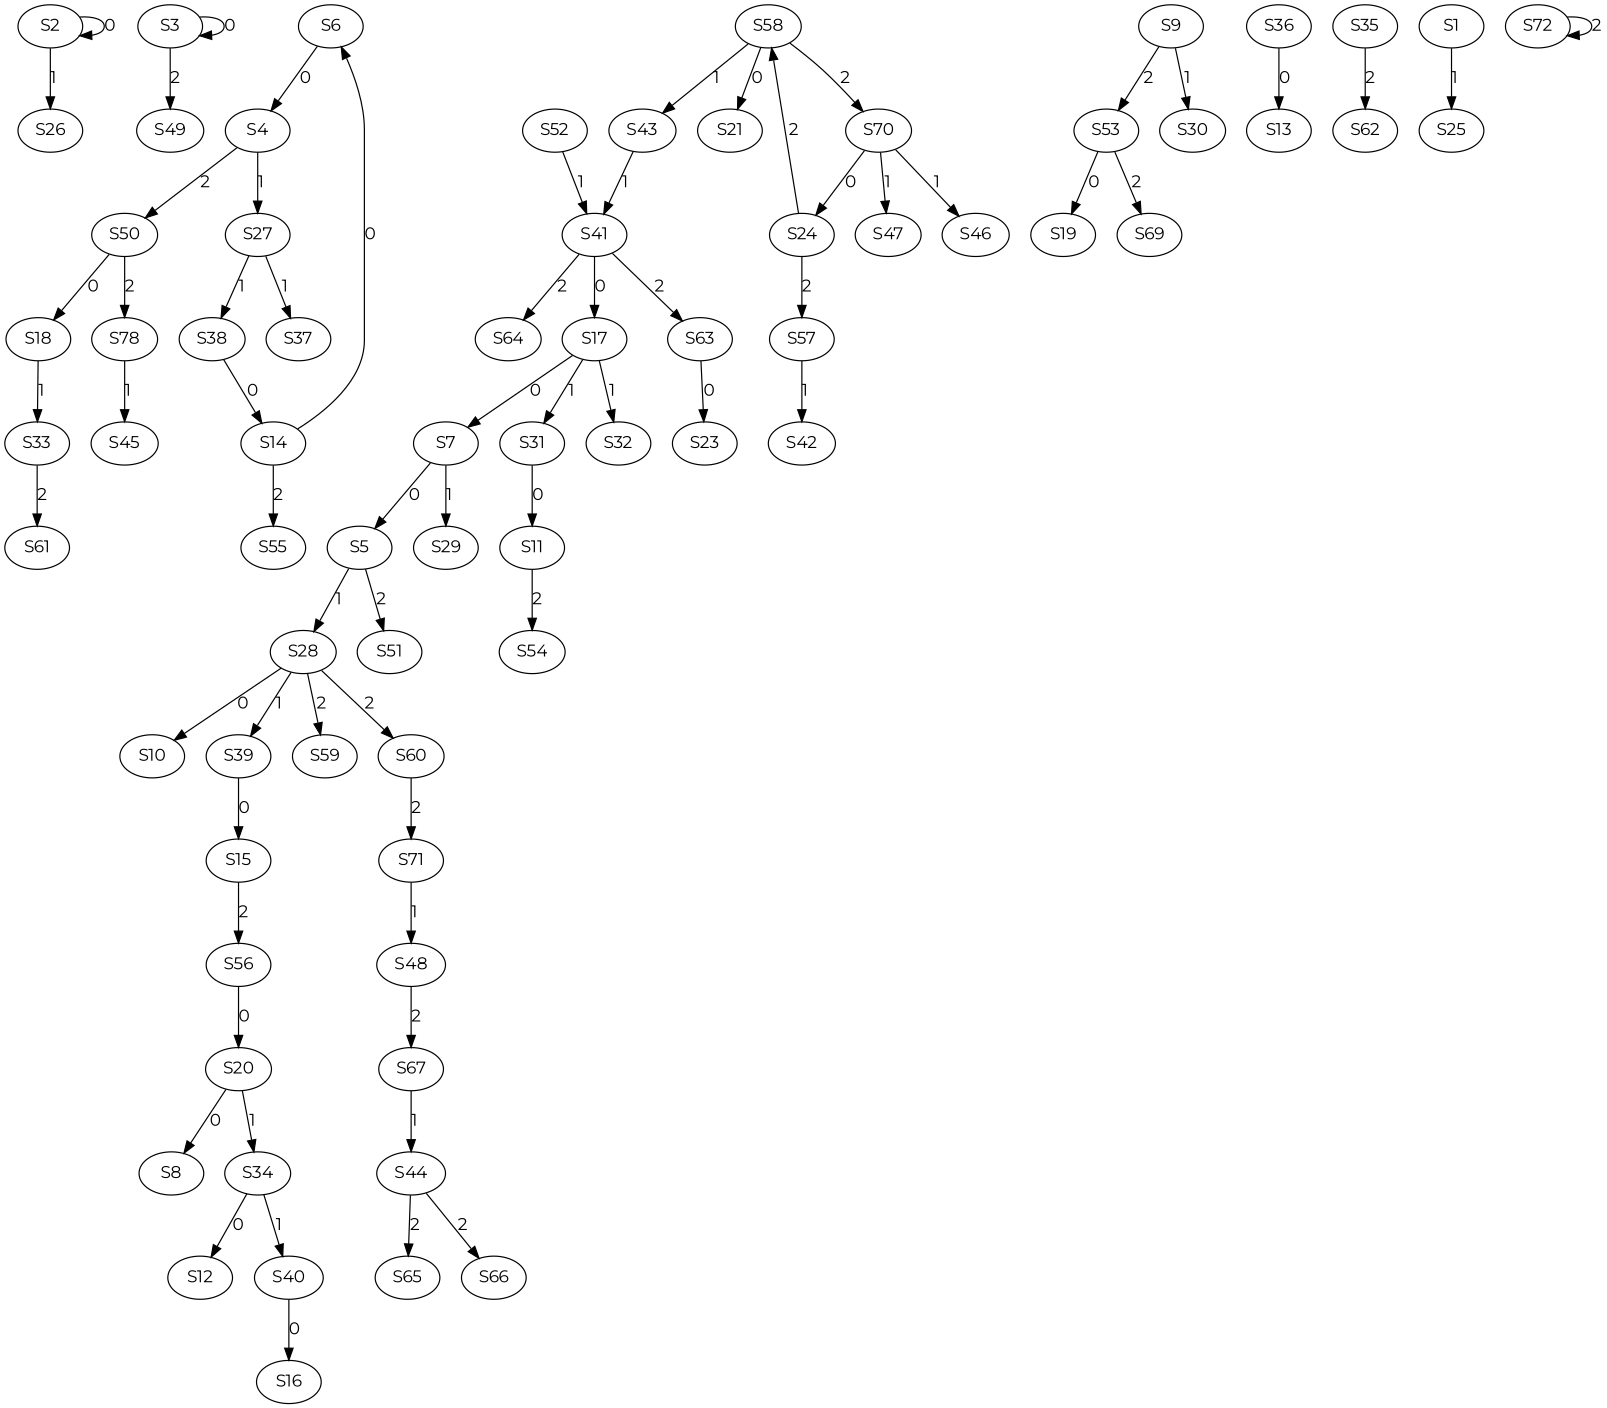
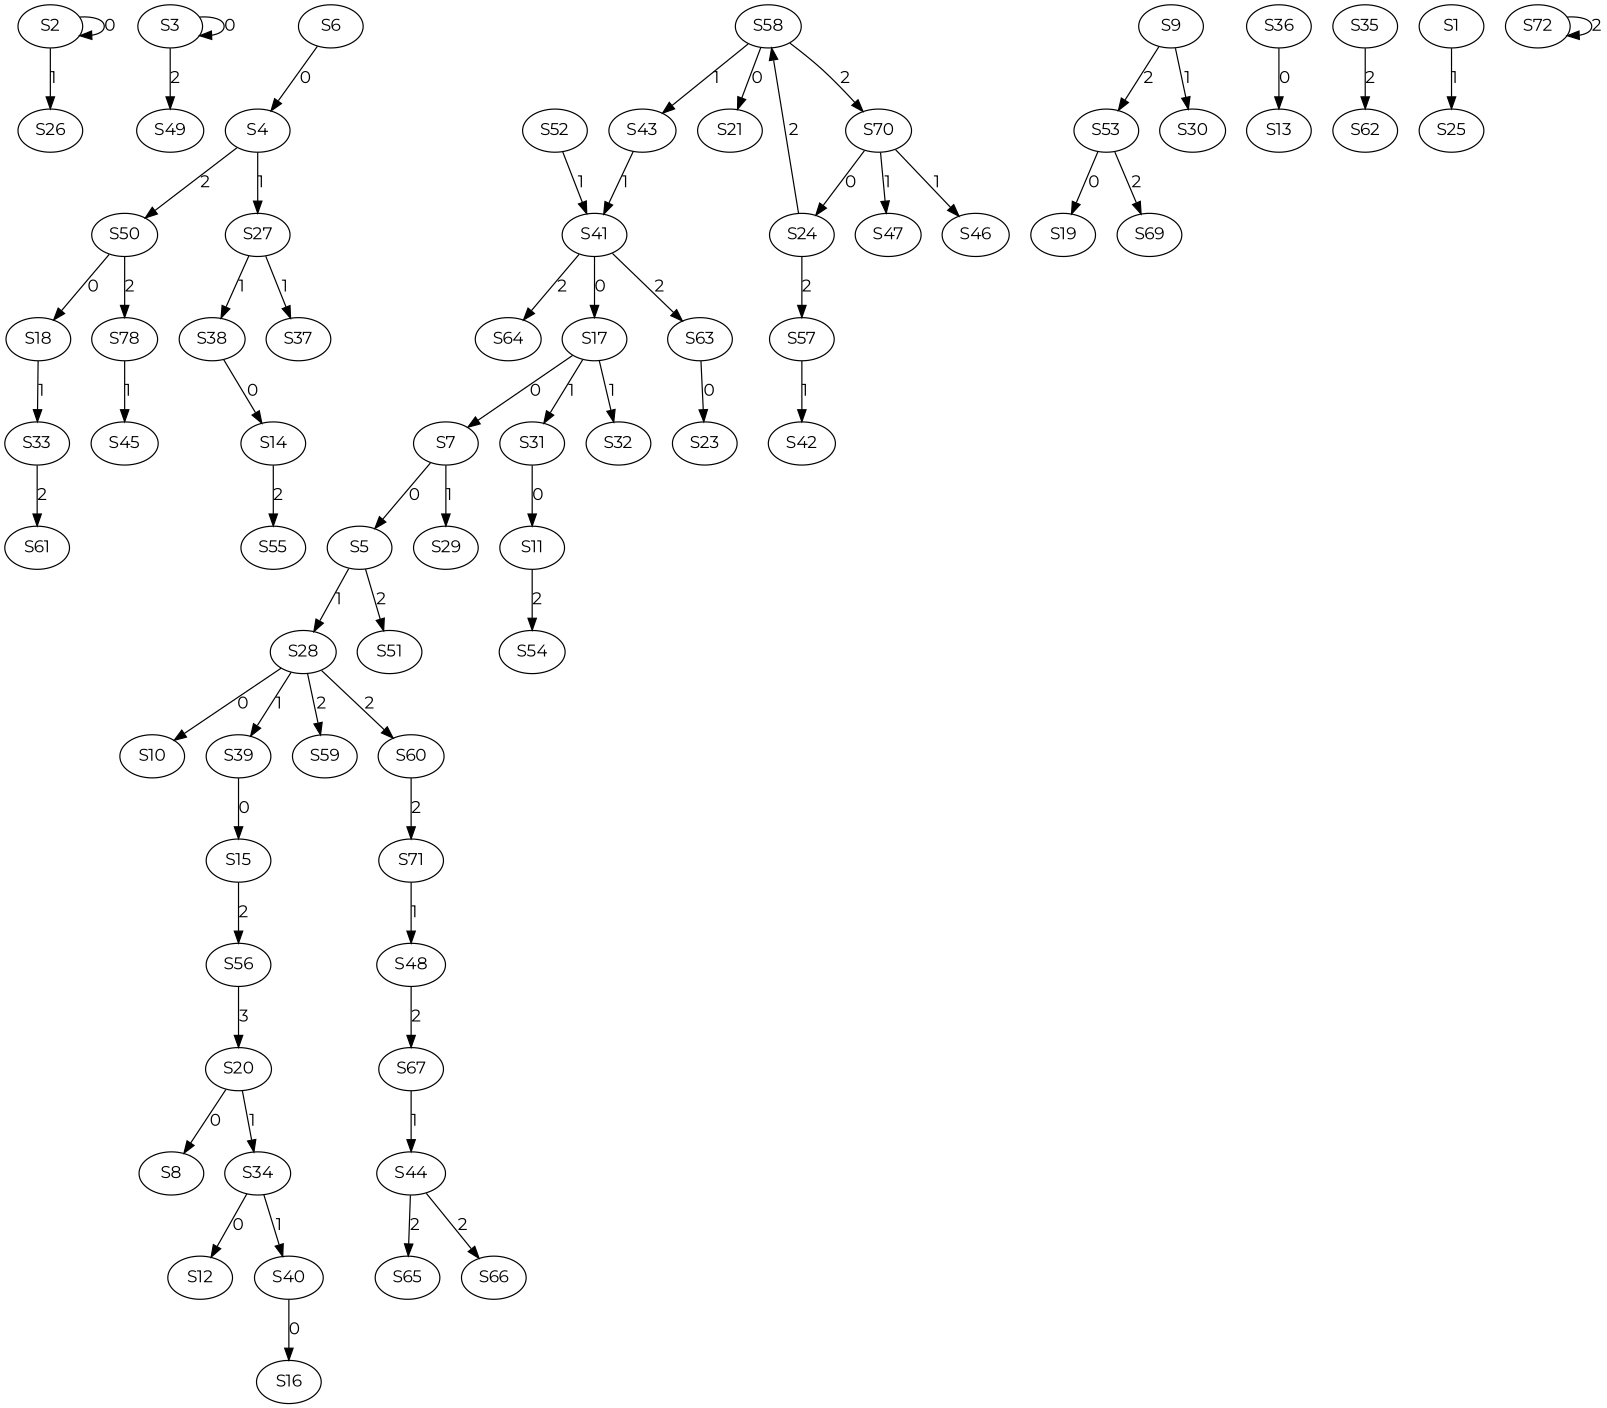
edge "S14" -> "S6": removed, label "0"
edge "S56" -> "S20": label "0" -> "3"
